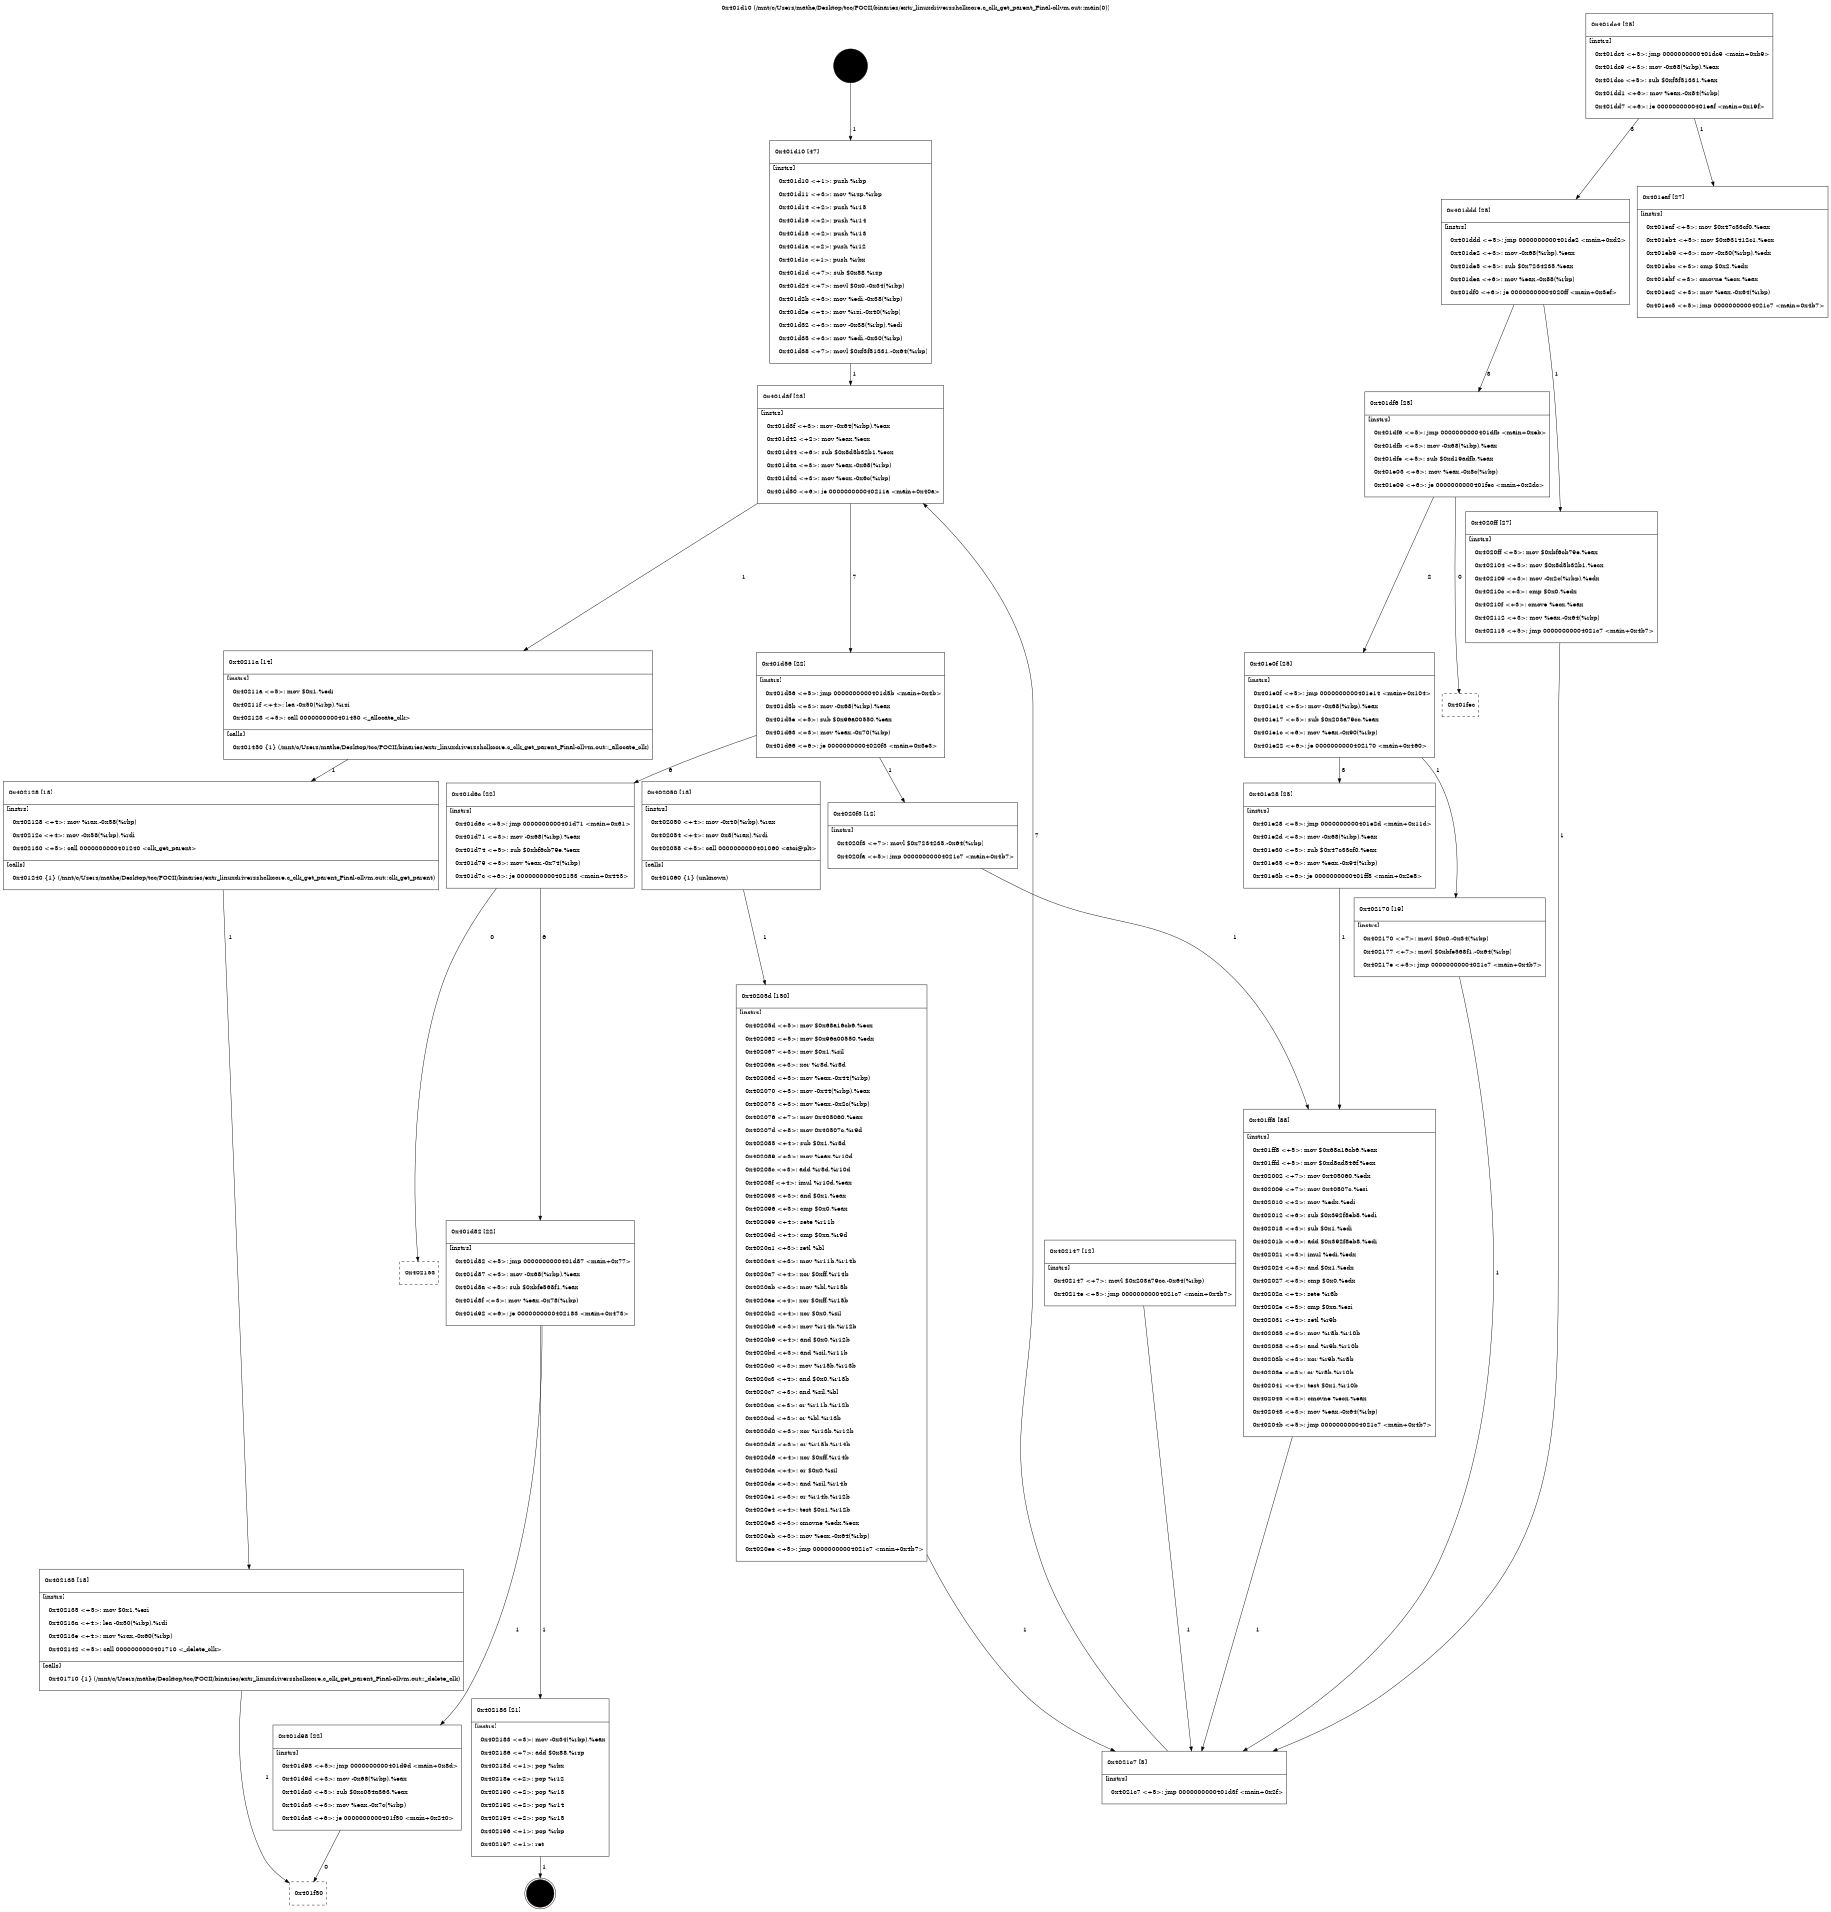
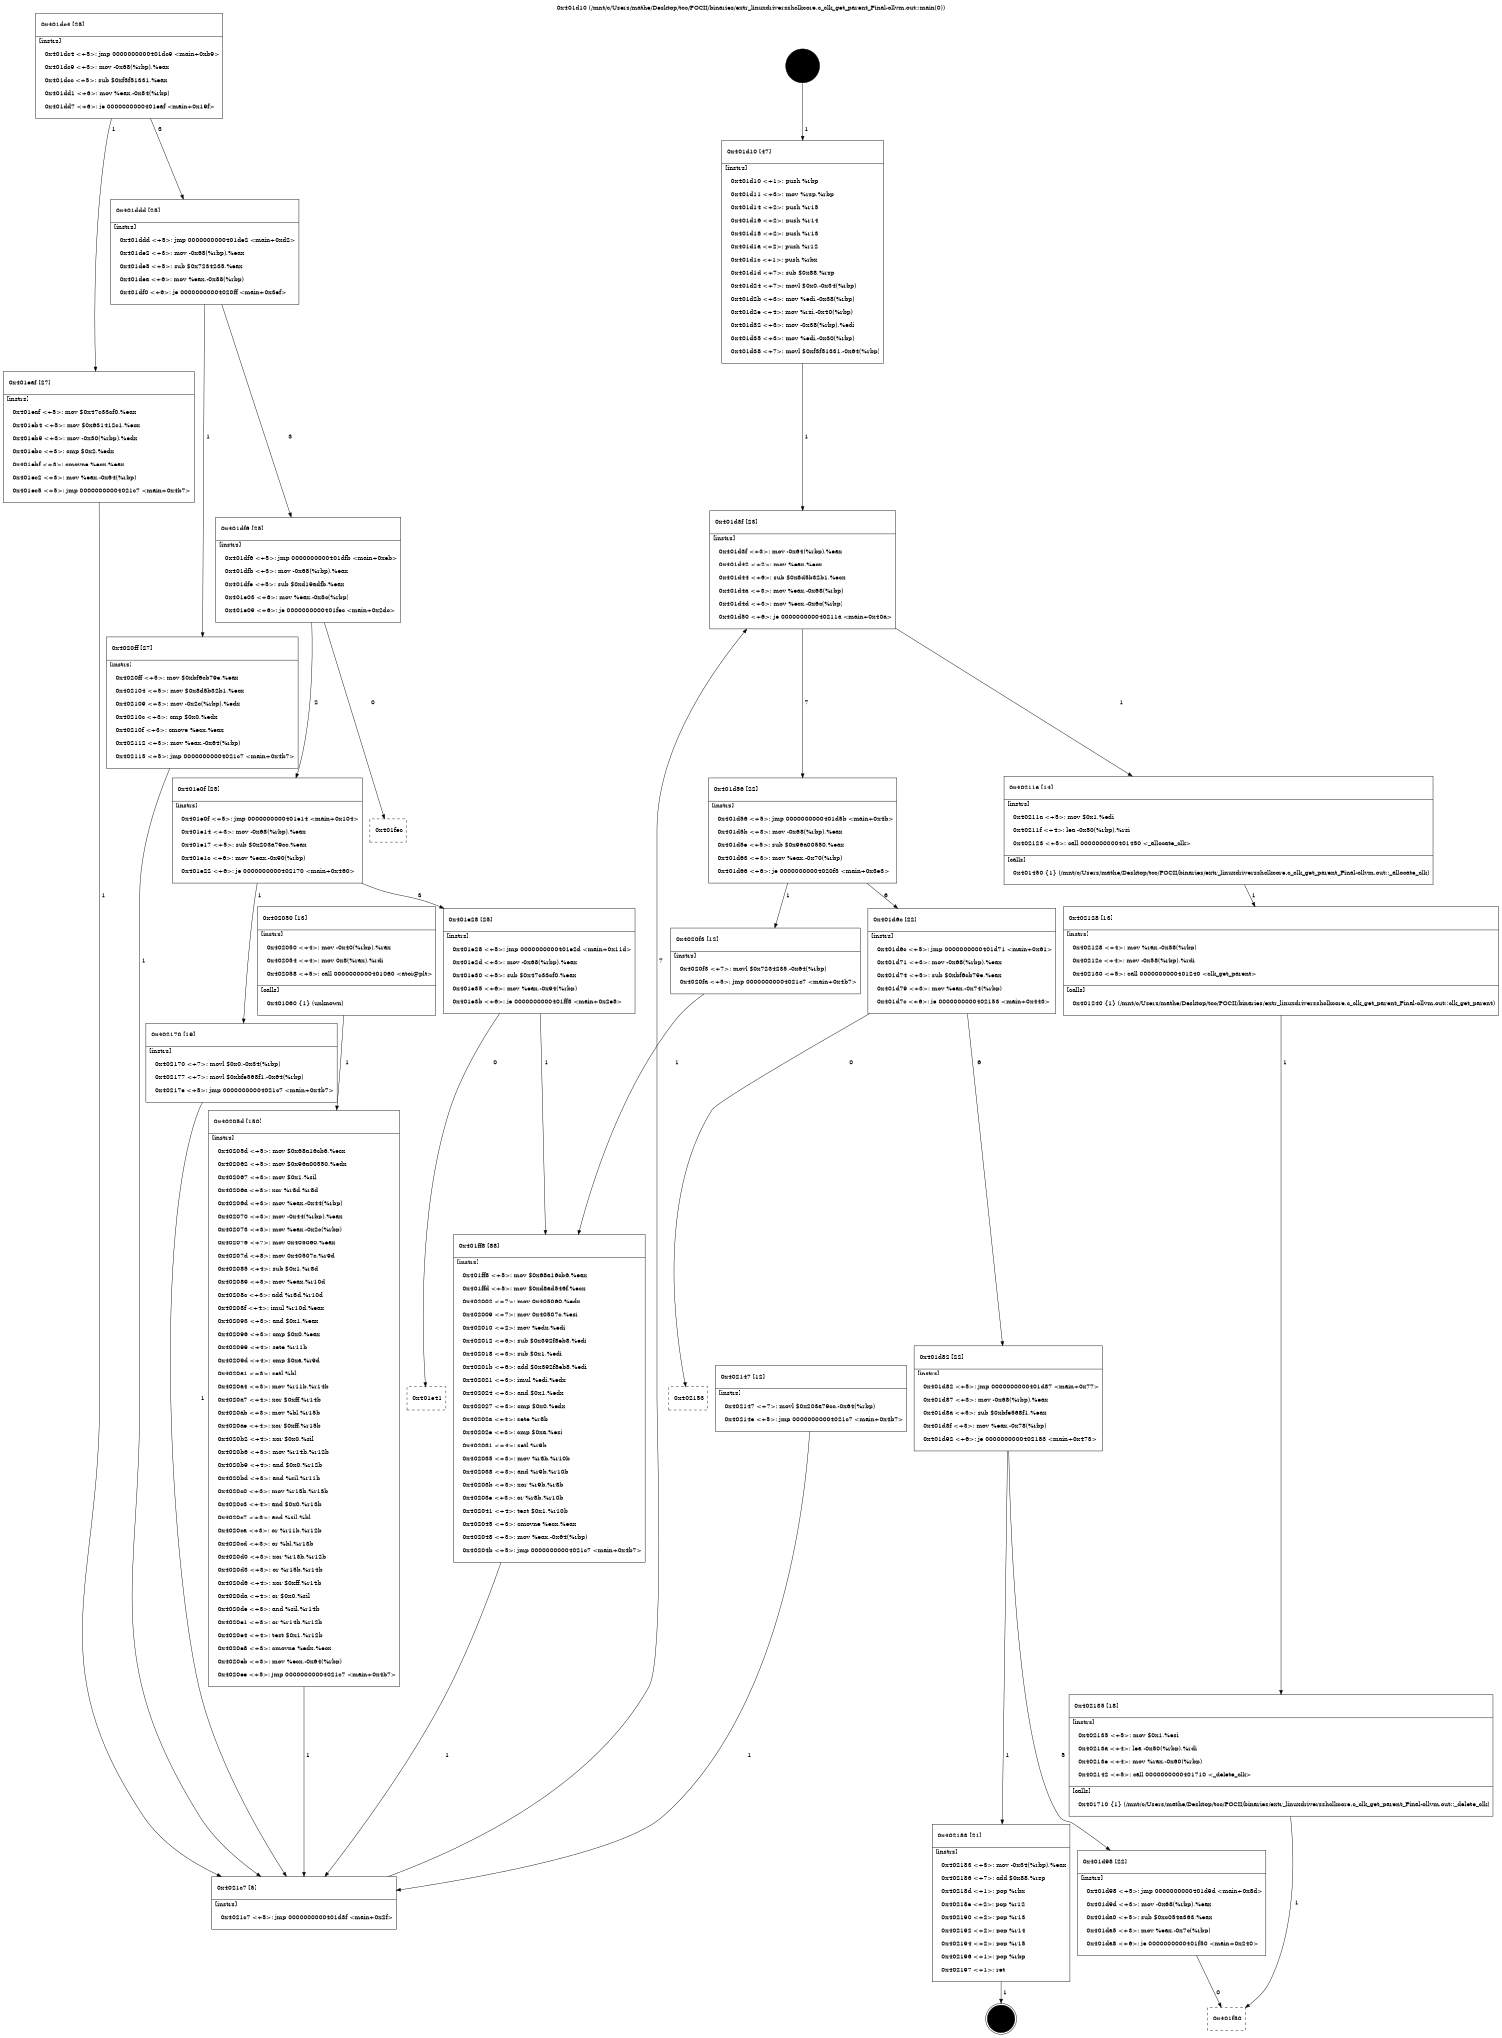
edge "0x401eaf [27]" -> "0x4021c7 [5]": added, label "1"
node "0x401e41": added
edge "0x401d82 [22]" -> "0x401d98 [22]": label " 1" -> " 5"
